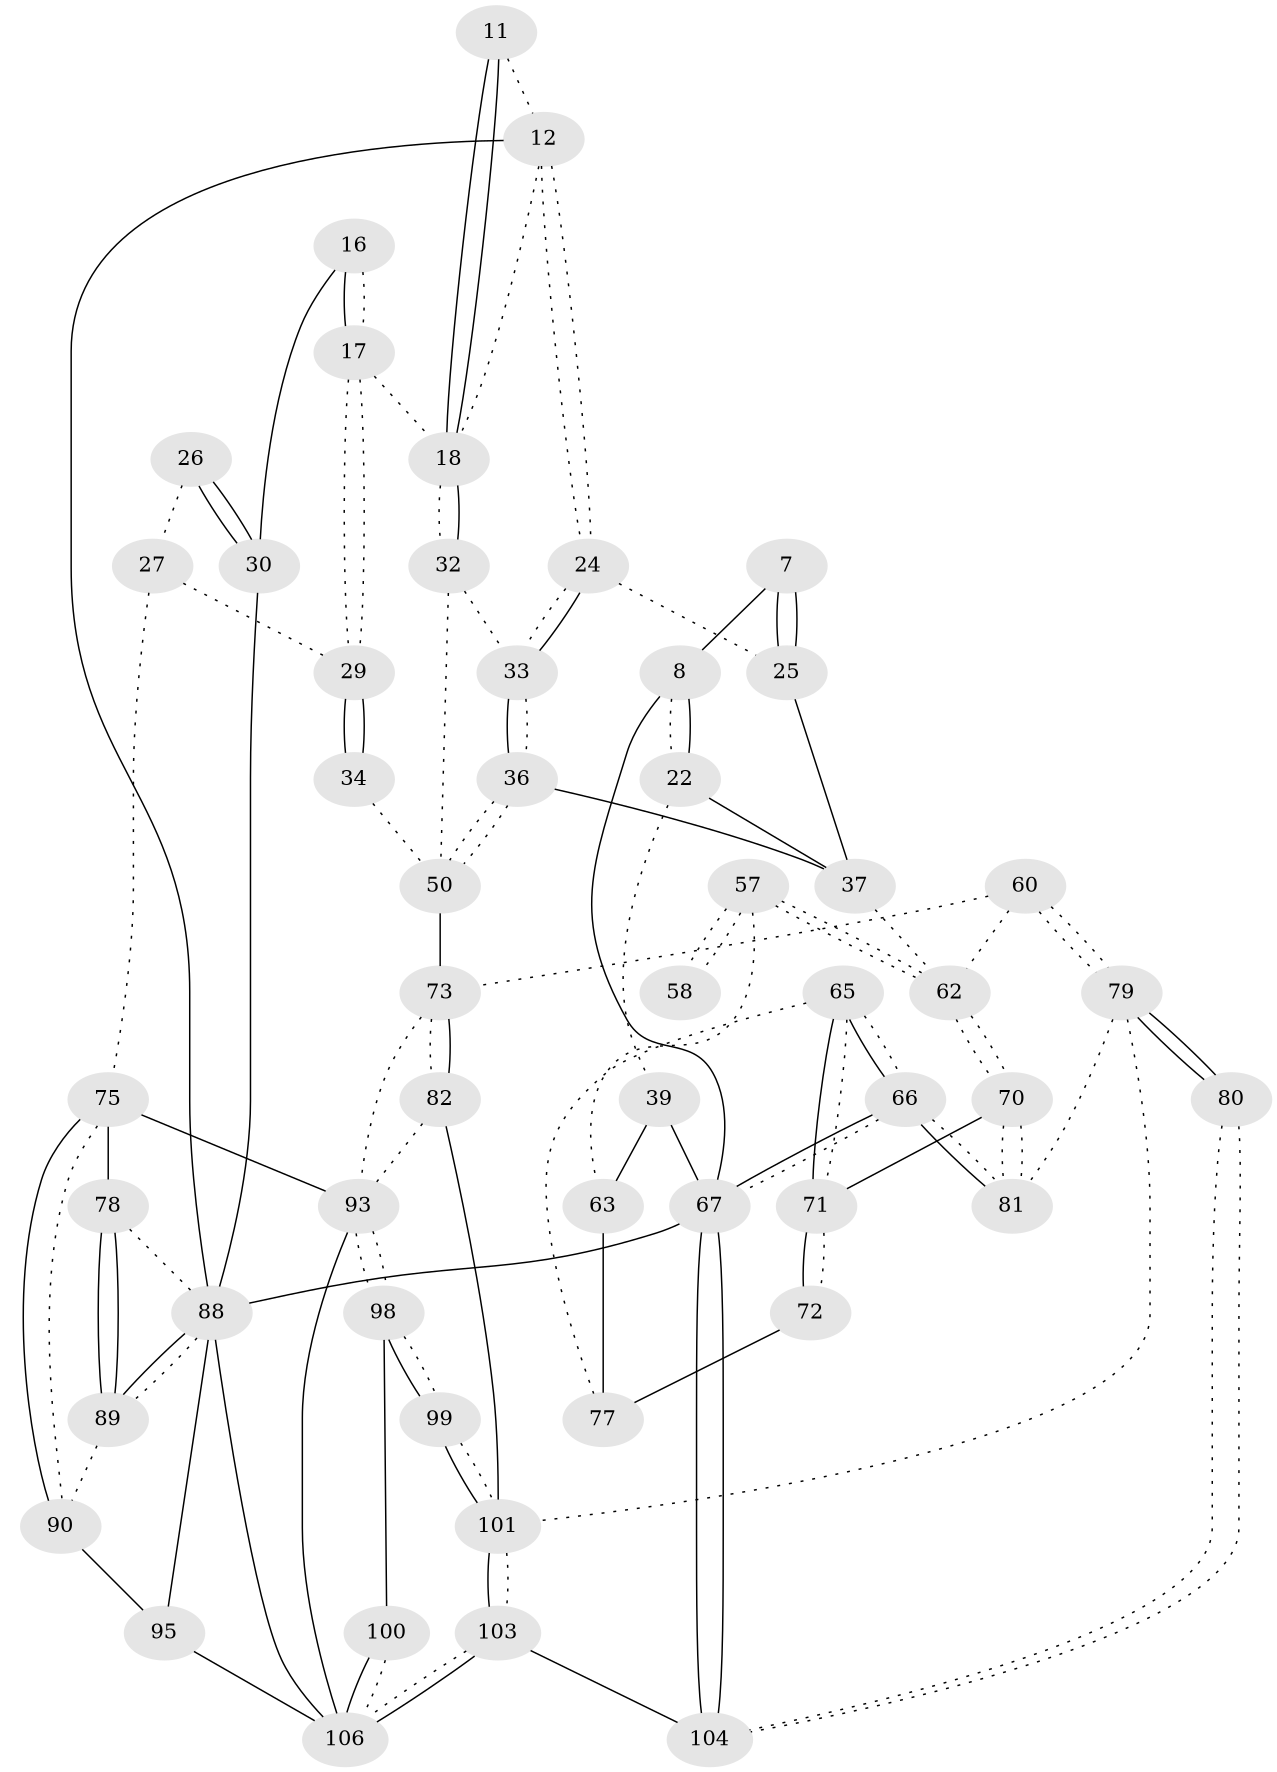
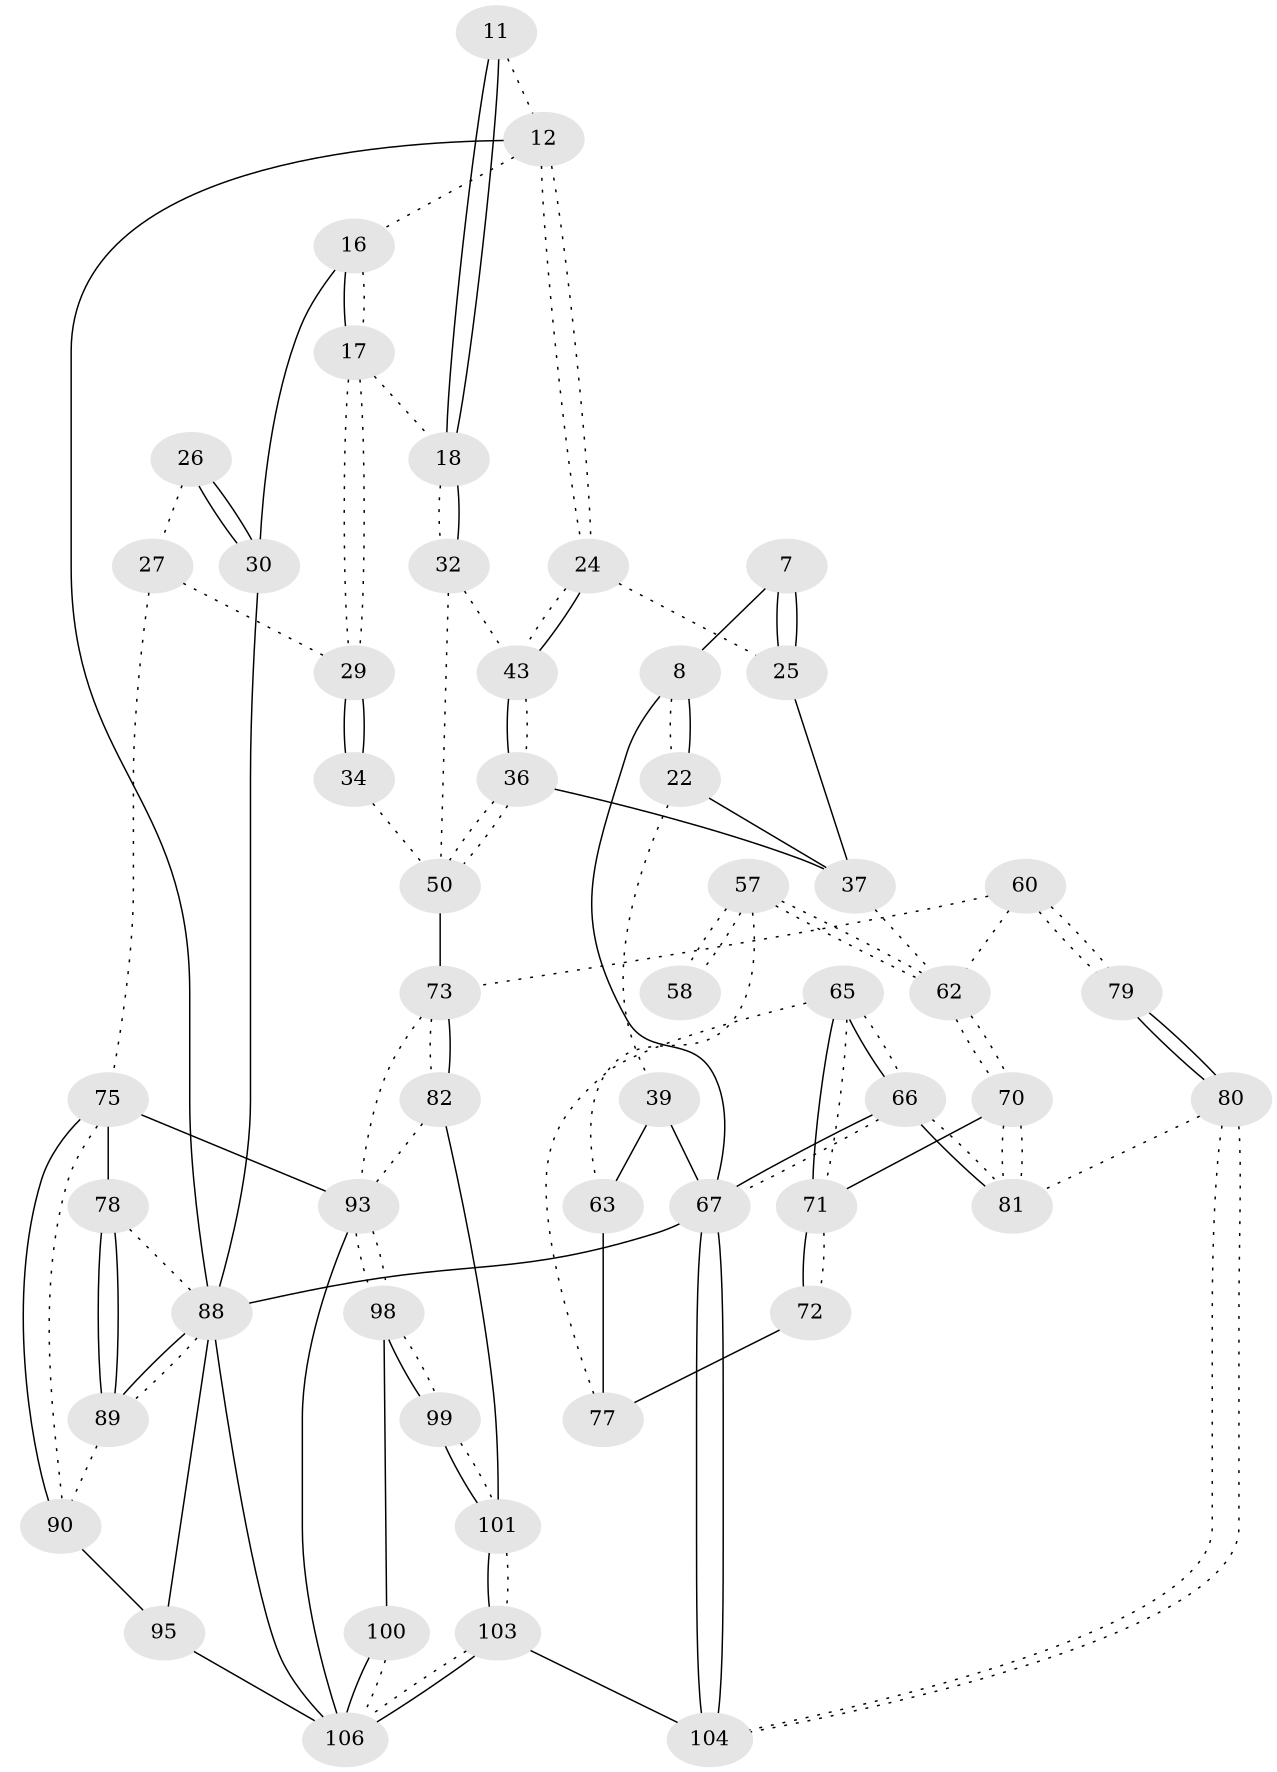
edge "12" -- "18": now "12" -- "16"
node "33": label "33" -> "43"
edge "79" -- "81": now "80" -- "81"
edge "79" -- "101": removed
